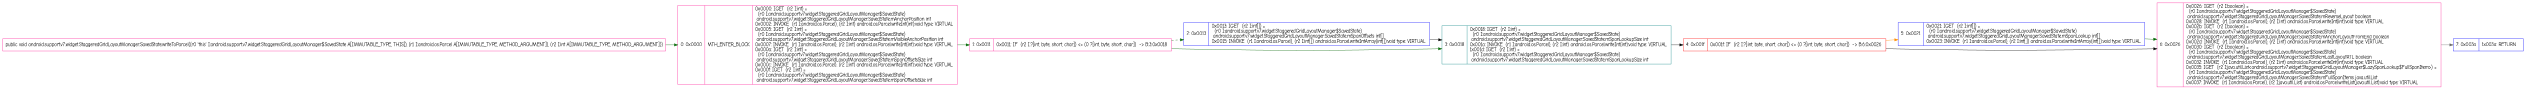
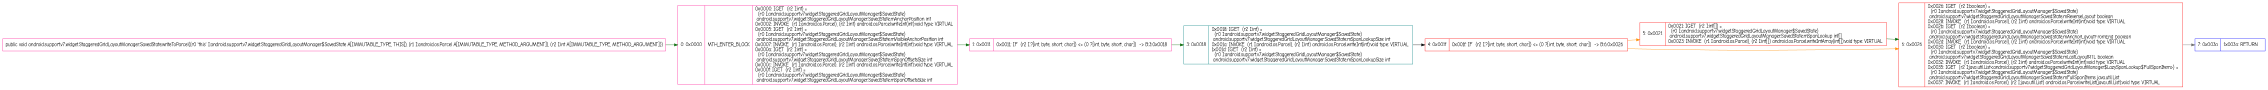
node "2: 0x0013": removed
node "5: 0x0021": color blue -> red
node "6: 0x0026": color deeppink -> red
edge "4: 0x001f" -> "6: 0x0026": color black -> darkorange
